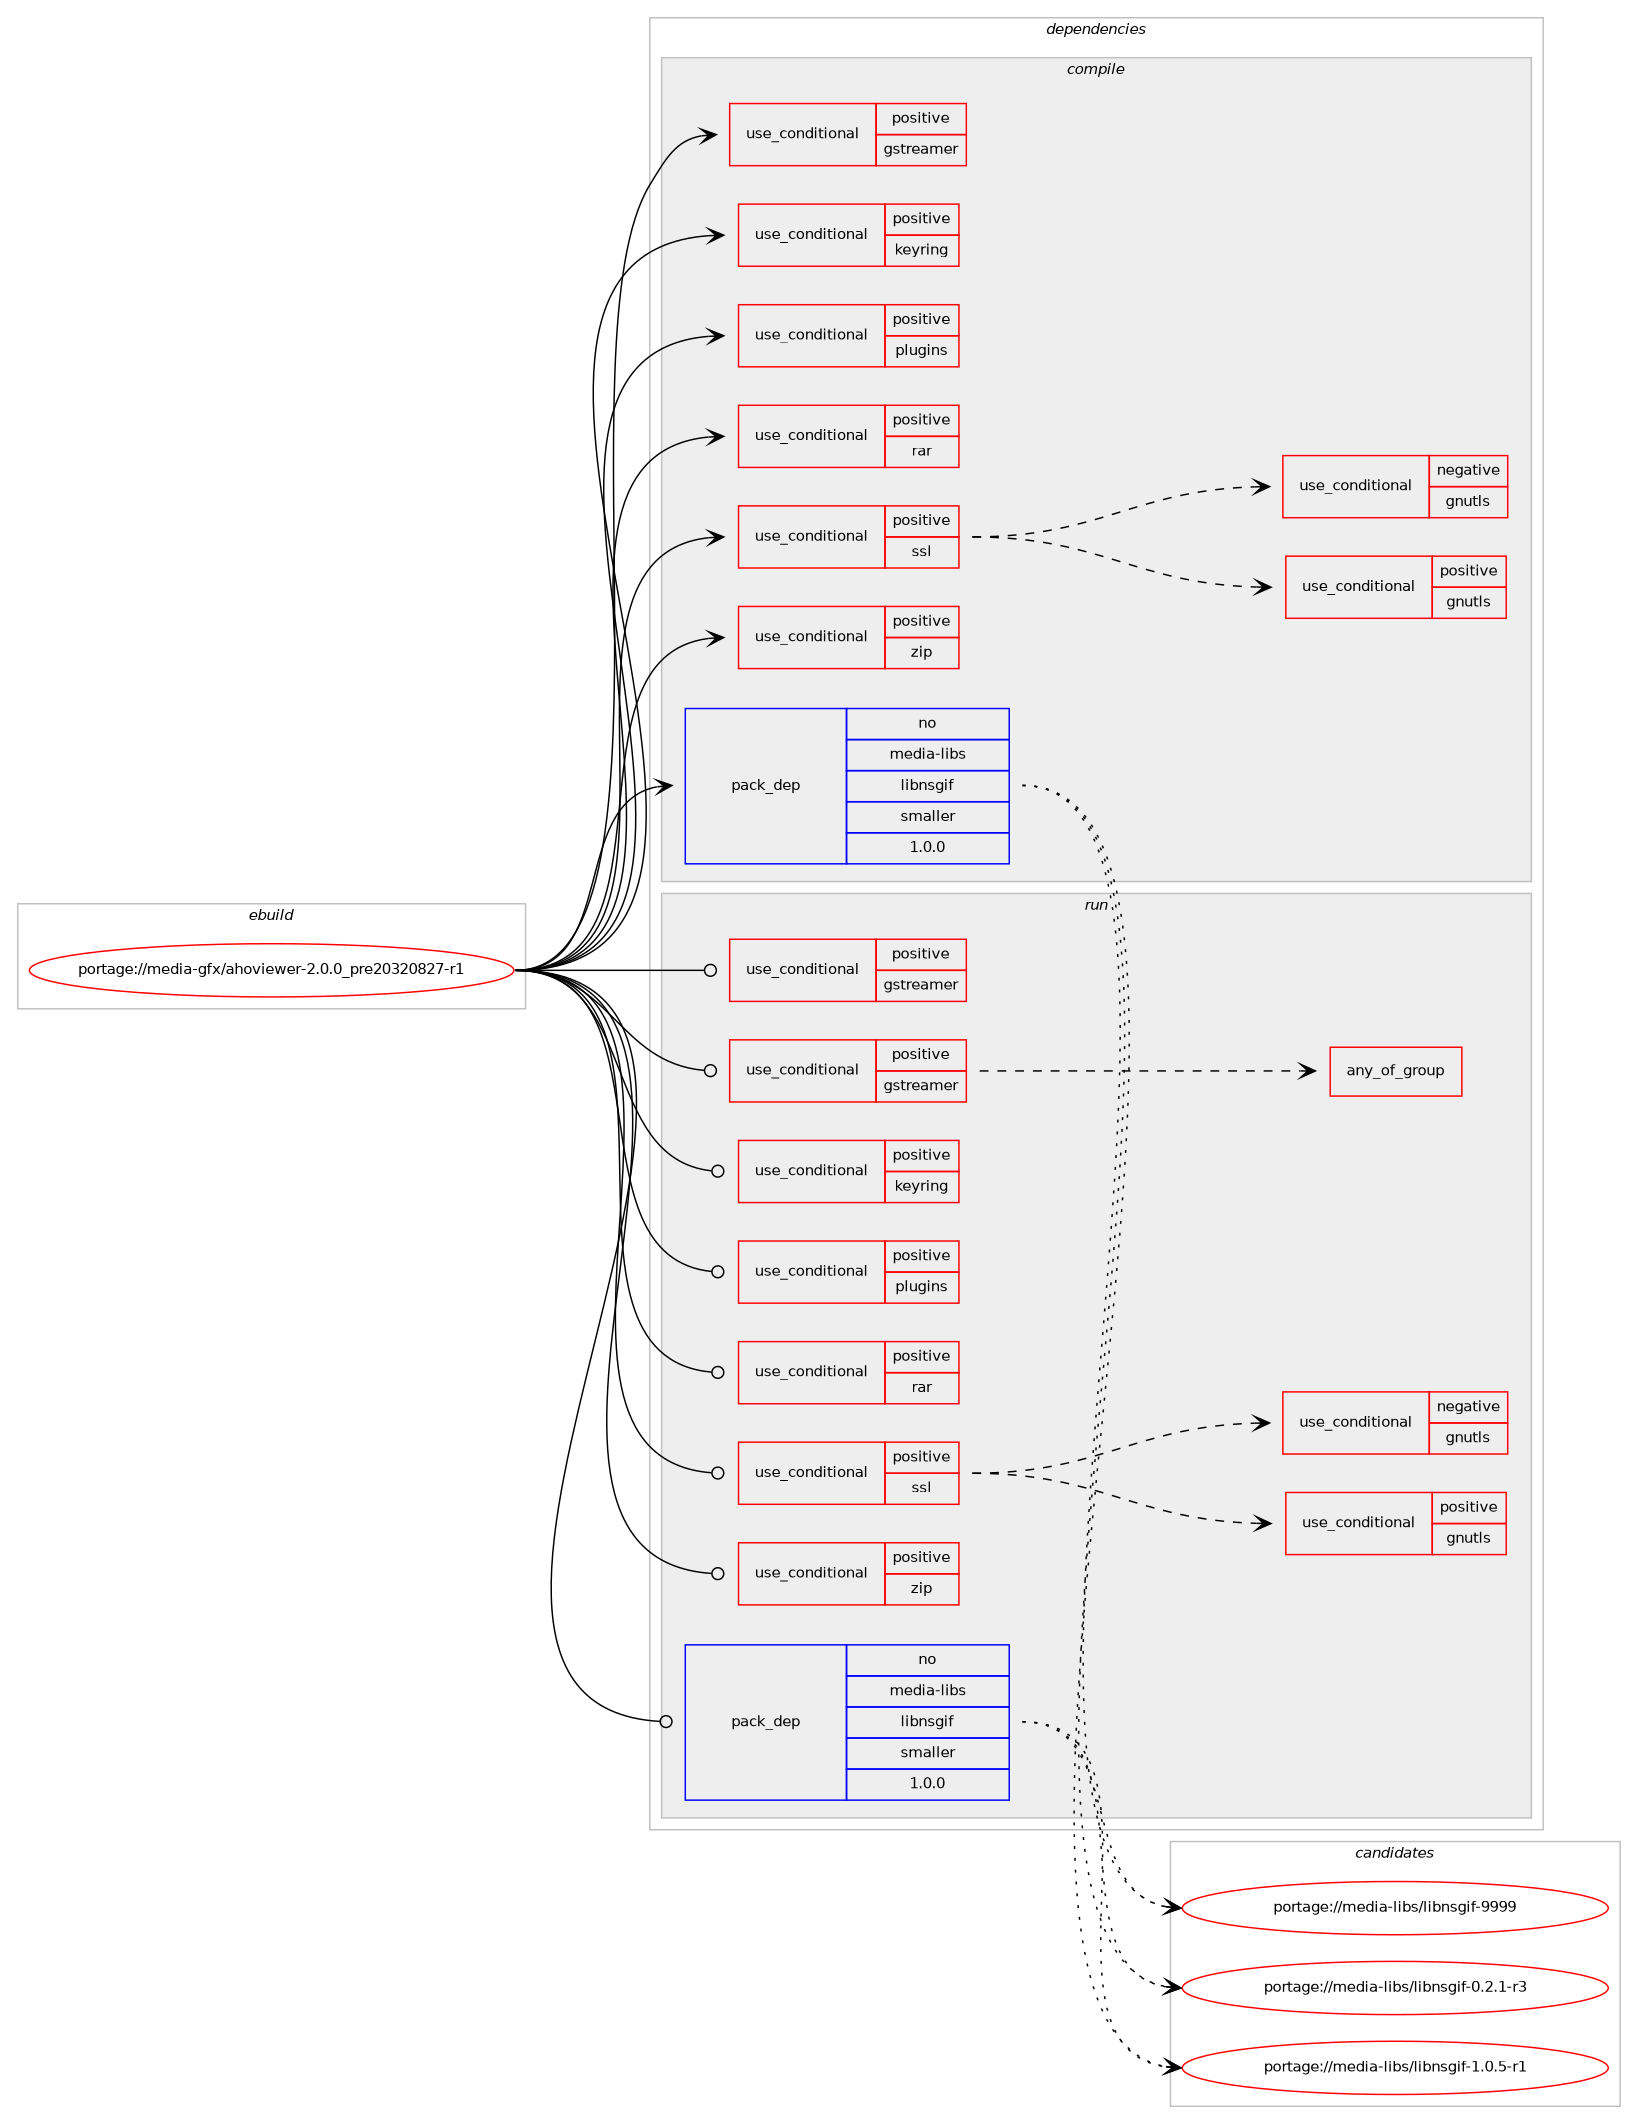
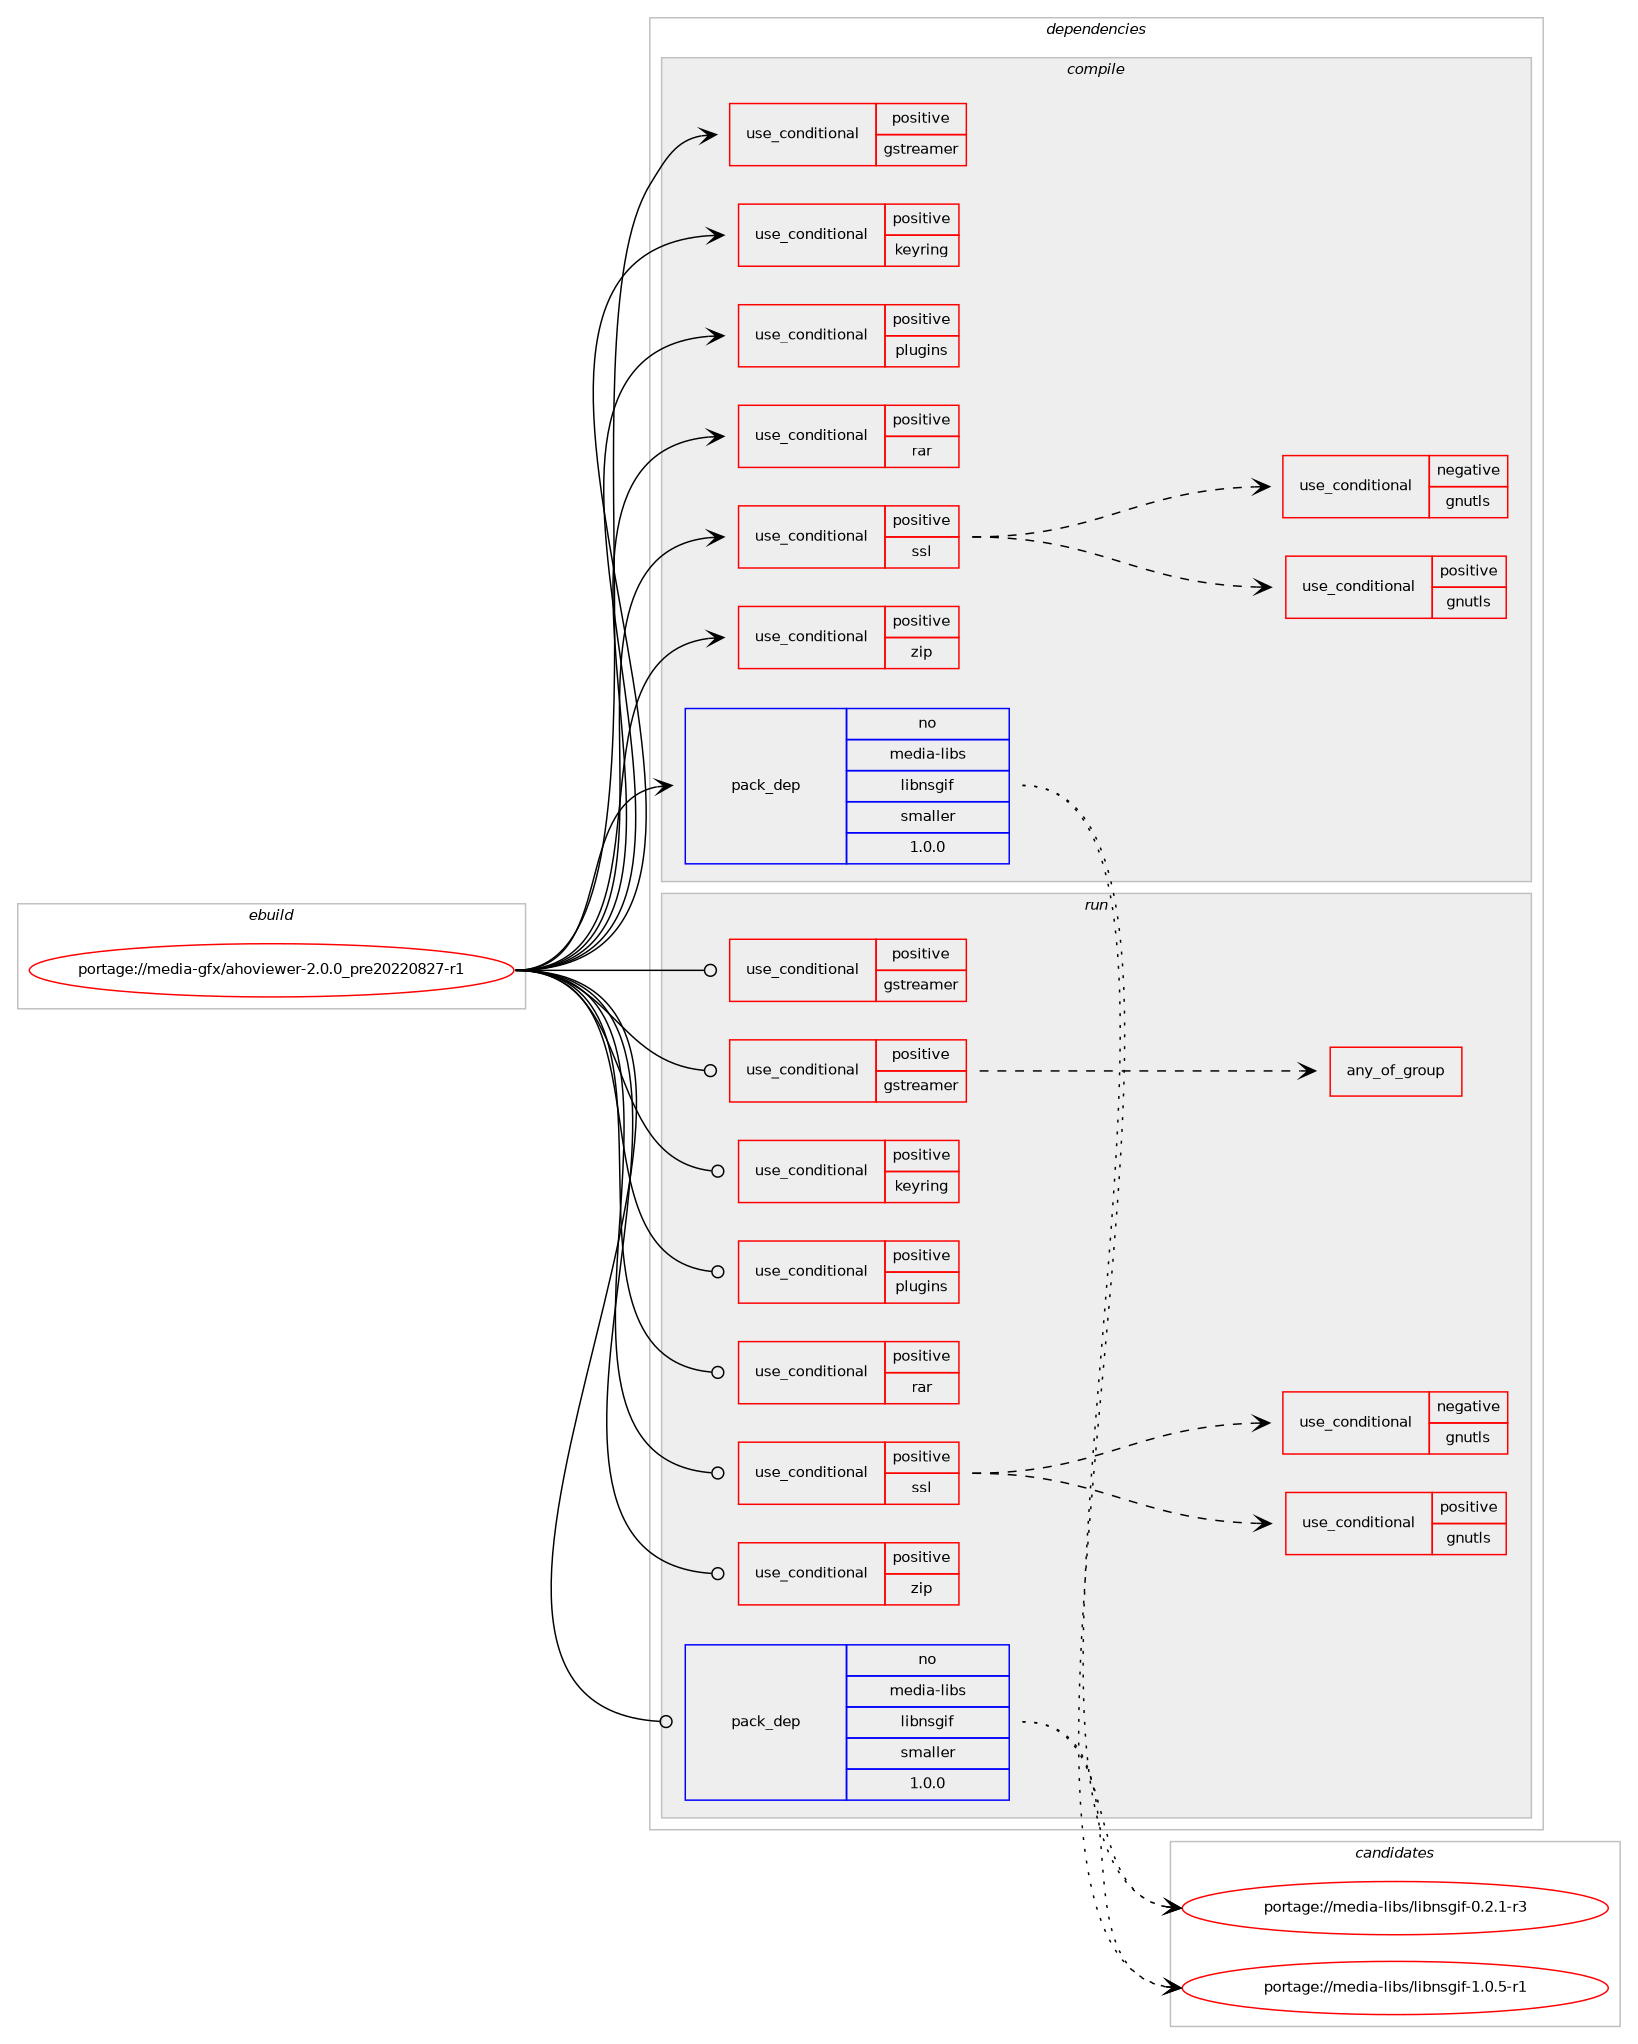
node "portage://media-gfx/ahoviewer-2.0.0_pre20320827-r1": label "portage://media-gfx/ahoviewer-2.0.0_pre20320827-r1" -> "portage://media-gfx/ahoviewer-2.0.0_pre20220827-r1"
node "portage://media-libs/libnsgif-9999": removed
